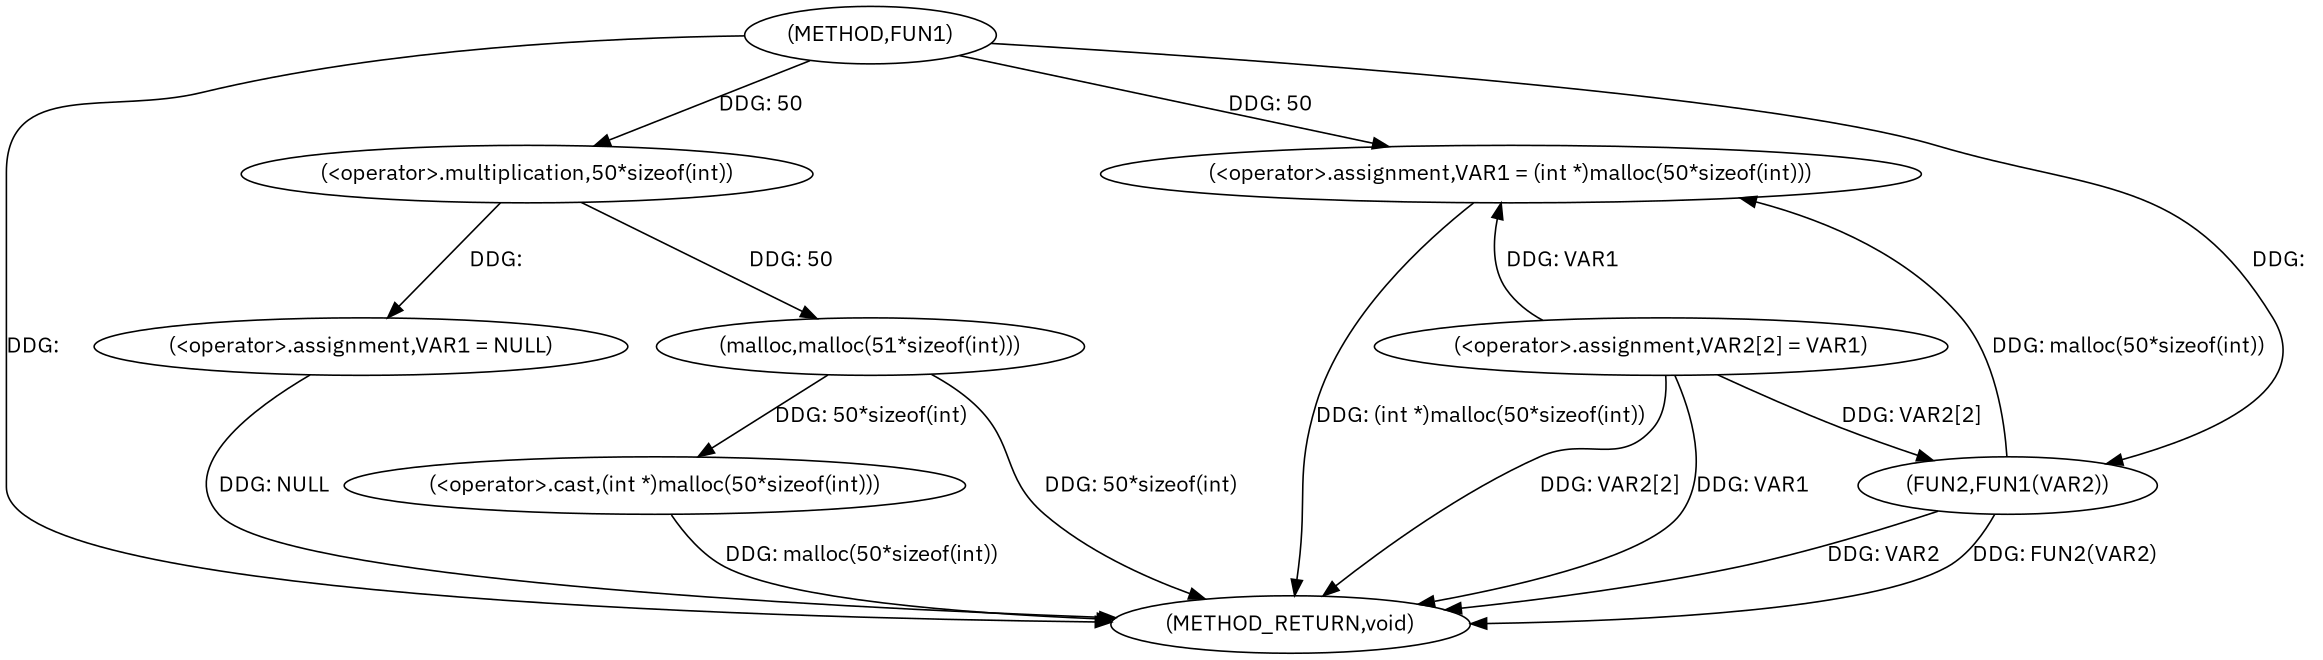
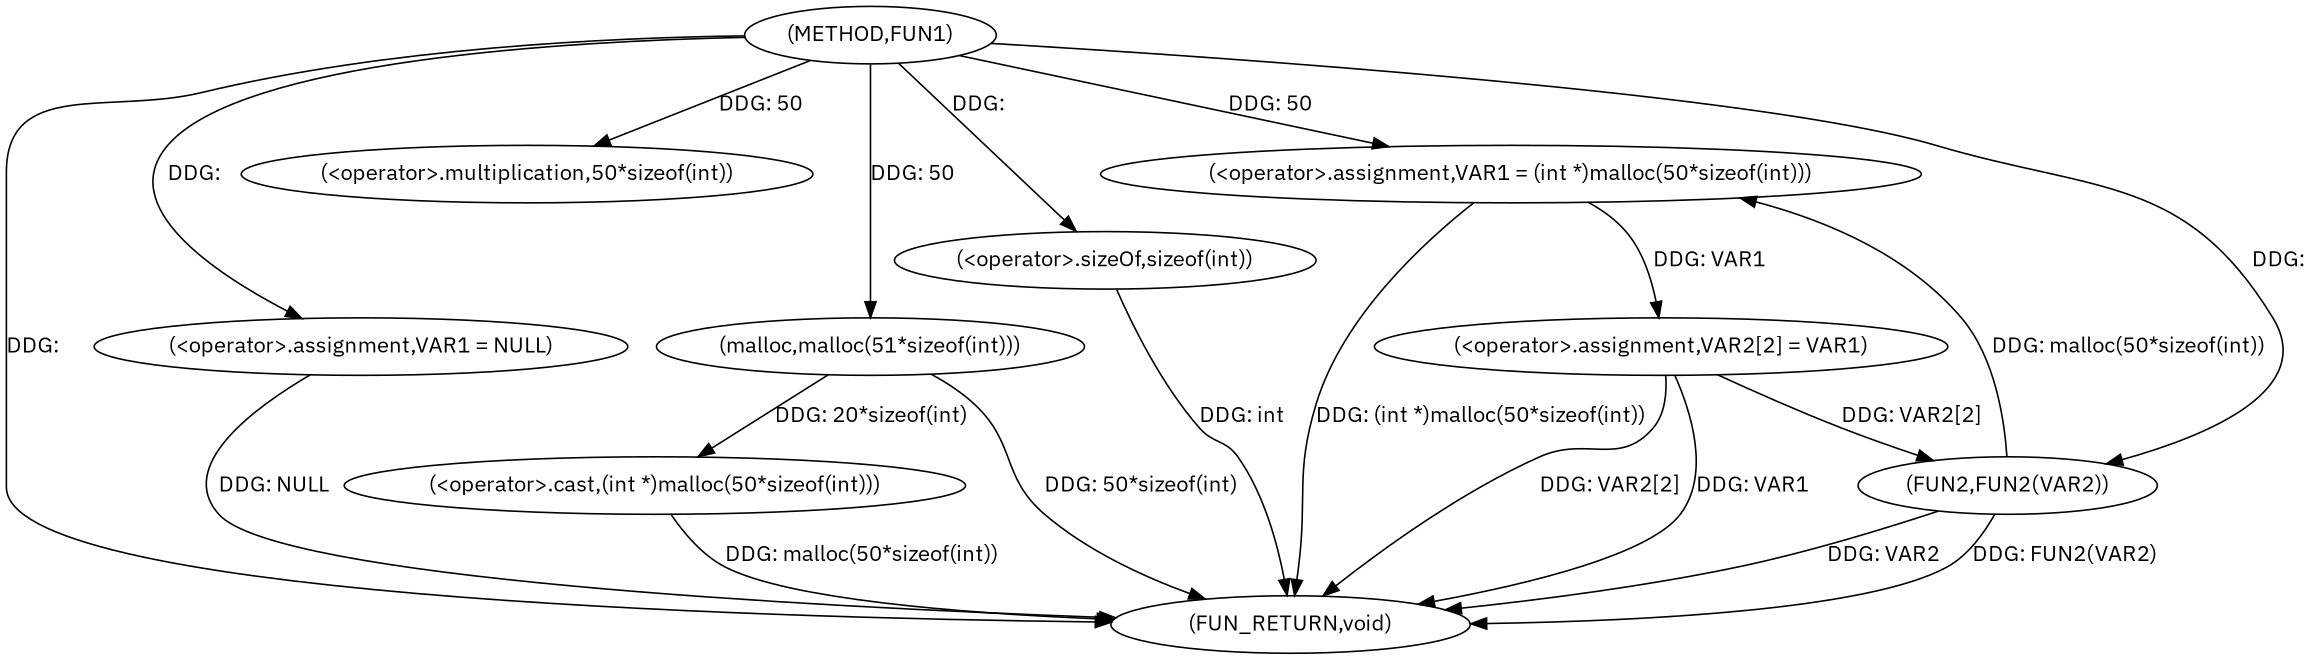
edge "(<operator>.multiplication,50*sizeof(int))" -> "(<operator>.assignment,VAR1 = NULL)": now "(METHOD,FUN1)" -> "(<operator>.assignment,VAR1 = NULL)"
edge "(<operator>.multiplication,50*sizeof(int))" -> "(malloc,malloc(51*sizeof(int)))": now "(METHOD,FUN1)" -> "(malloc,malloc(51*sizeof(int)))"
node "(<operator>.sizeOf,sizeof(int))": added
edge "(<operator>.assignment,VAR2[2] = VAR1)" -> "(<operator>.assignment,VAR1 = (int *)malloc(50*sizeof(int)))": reversed
edge "(malloc,malloc(51*sizeof(int)))" -> "(<operator>.cast,(int *)malloc(50*sizeof(int)))": label "DDG: 50*sizeof(int)" -> "DDG: 20*sizeof(int)"
node "(FUN2,FUN1(VAR2))": label "(FUN2,FUN1(VAR2))" -> "(FUN2,FUN2(VAR2))"
node "(METHOD_RETURN,void)": label "(METHOD_RETURN,void)" -> "(FUN_RETURN,void)"
